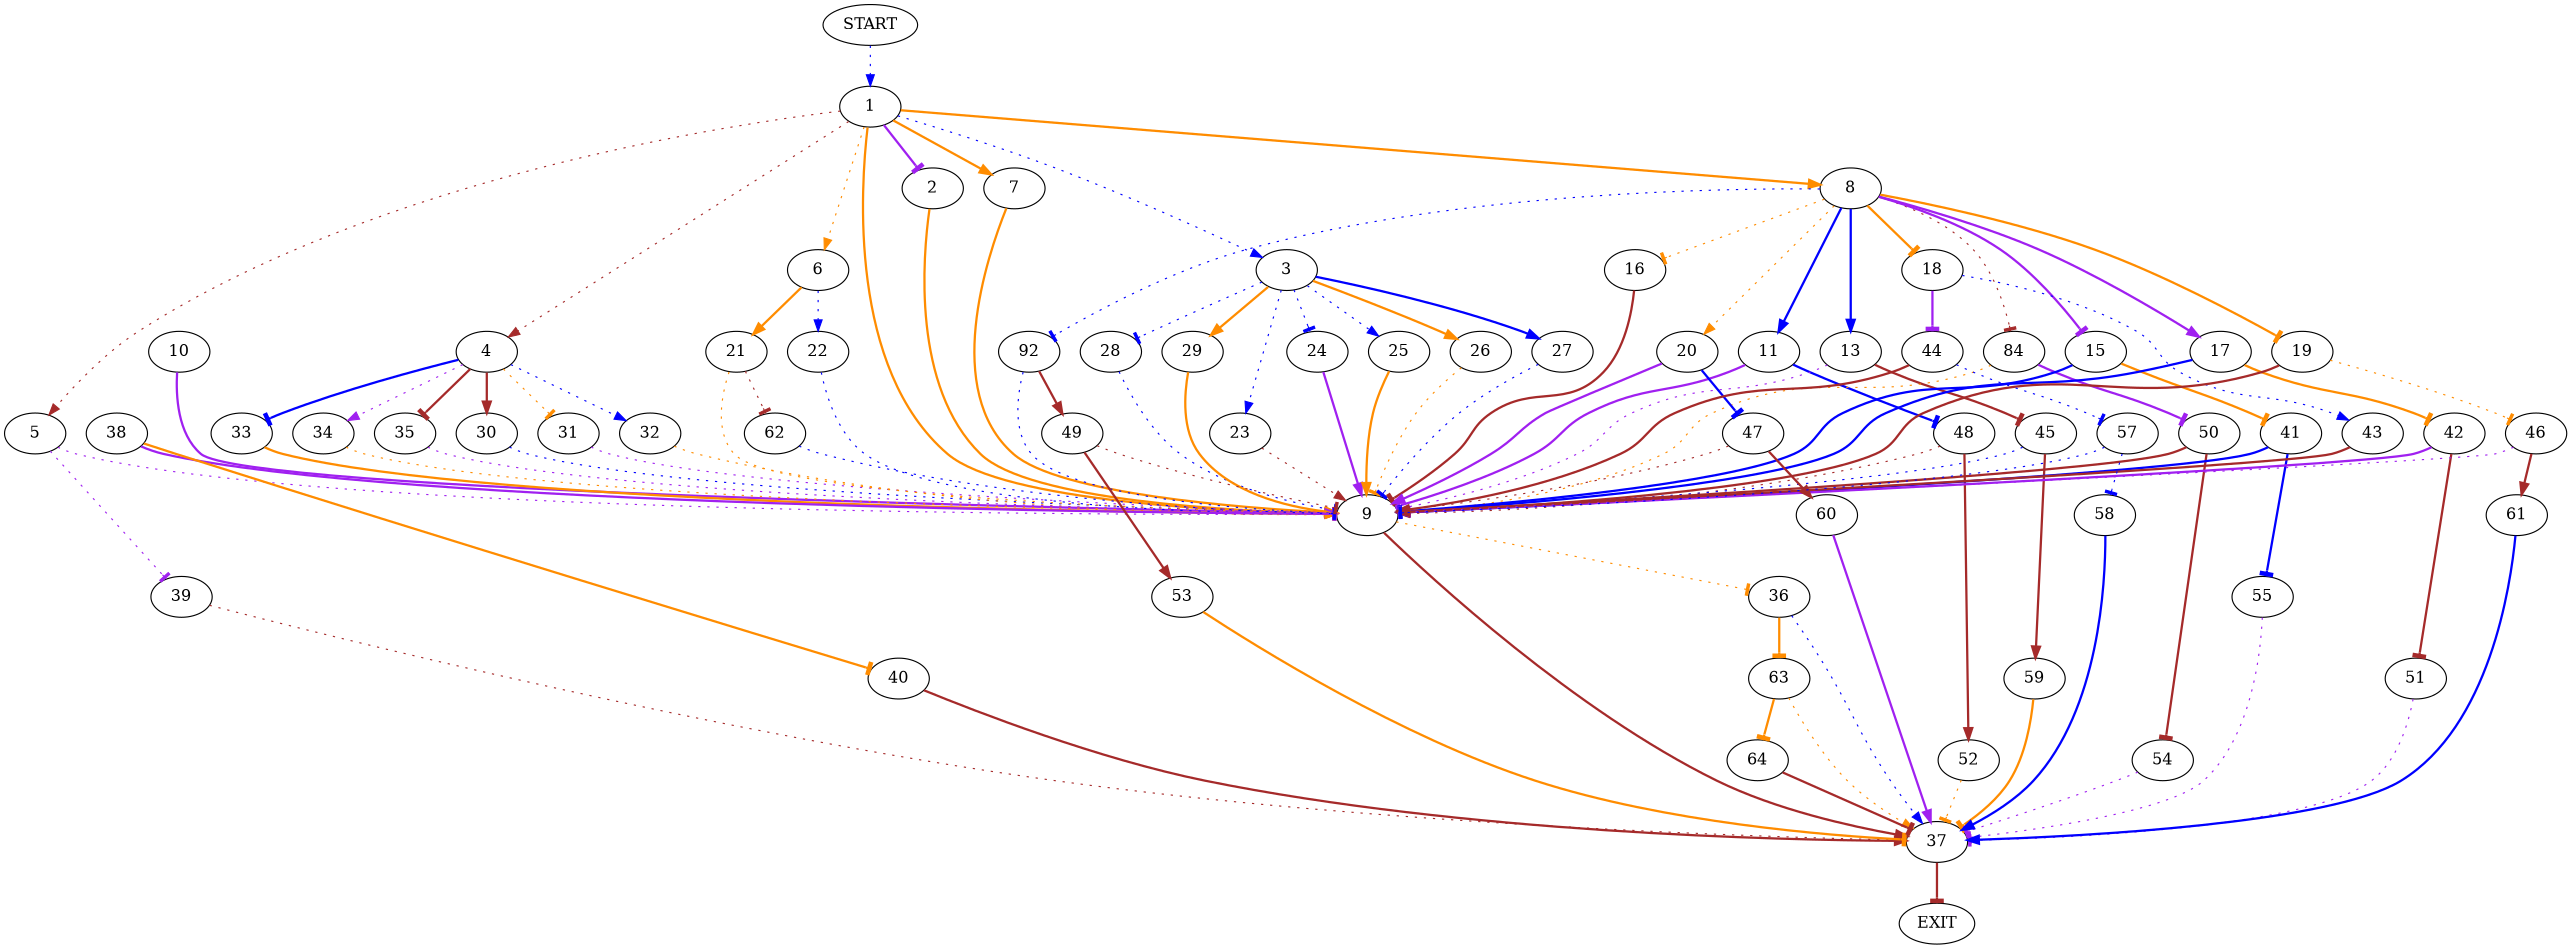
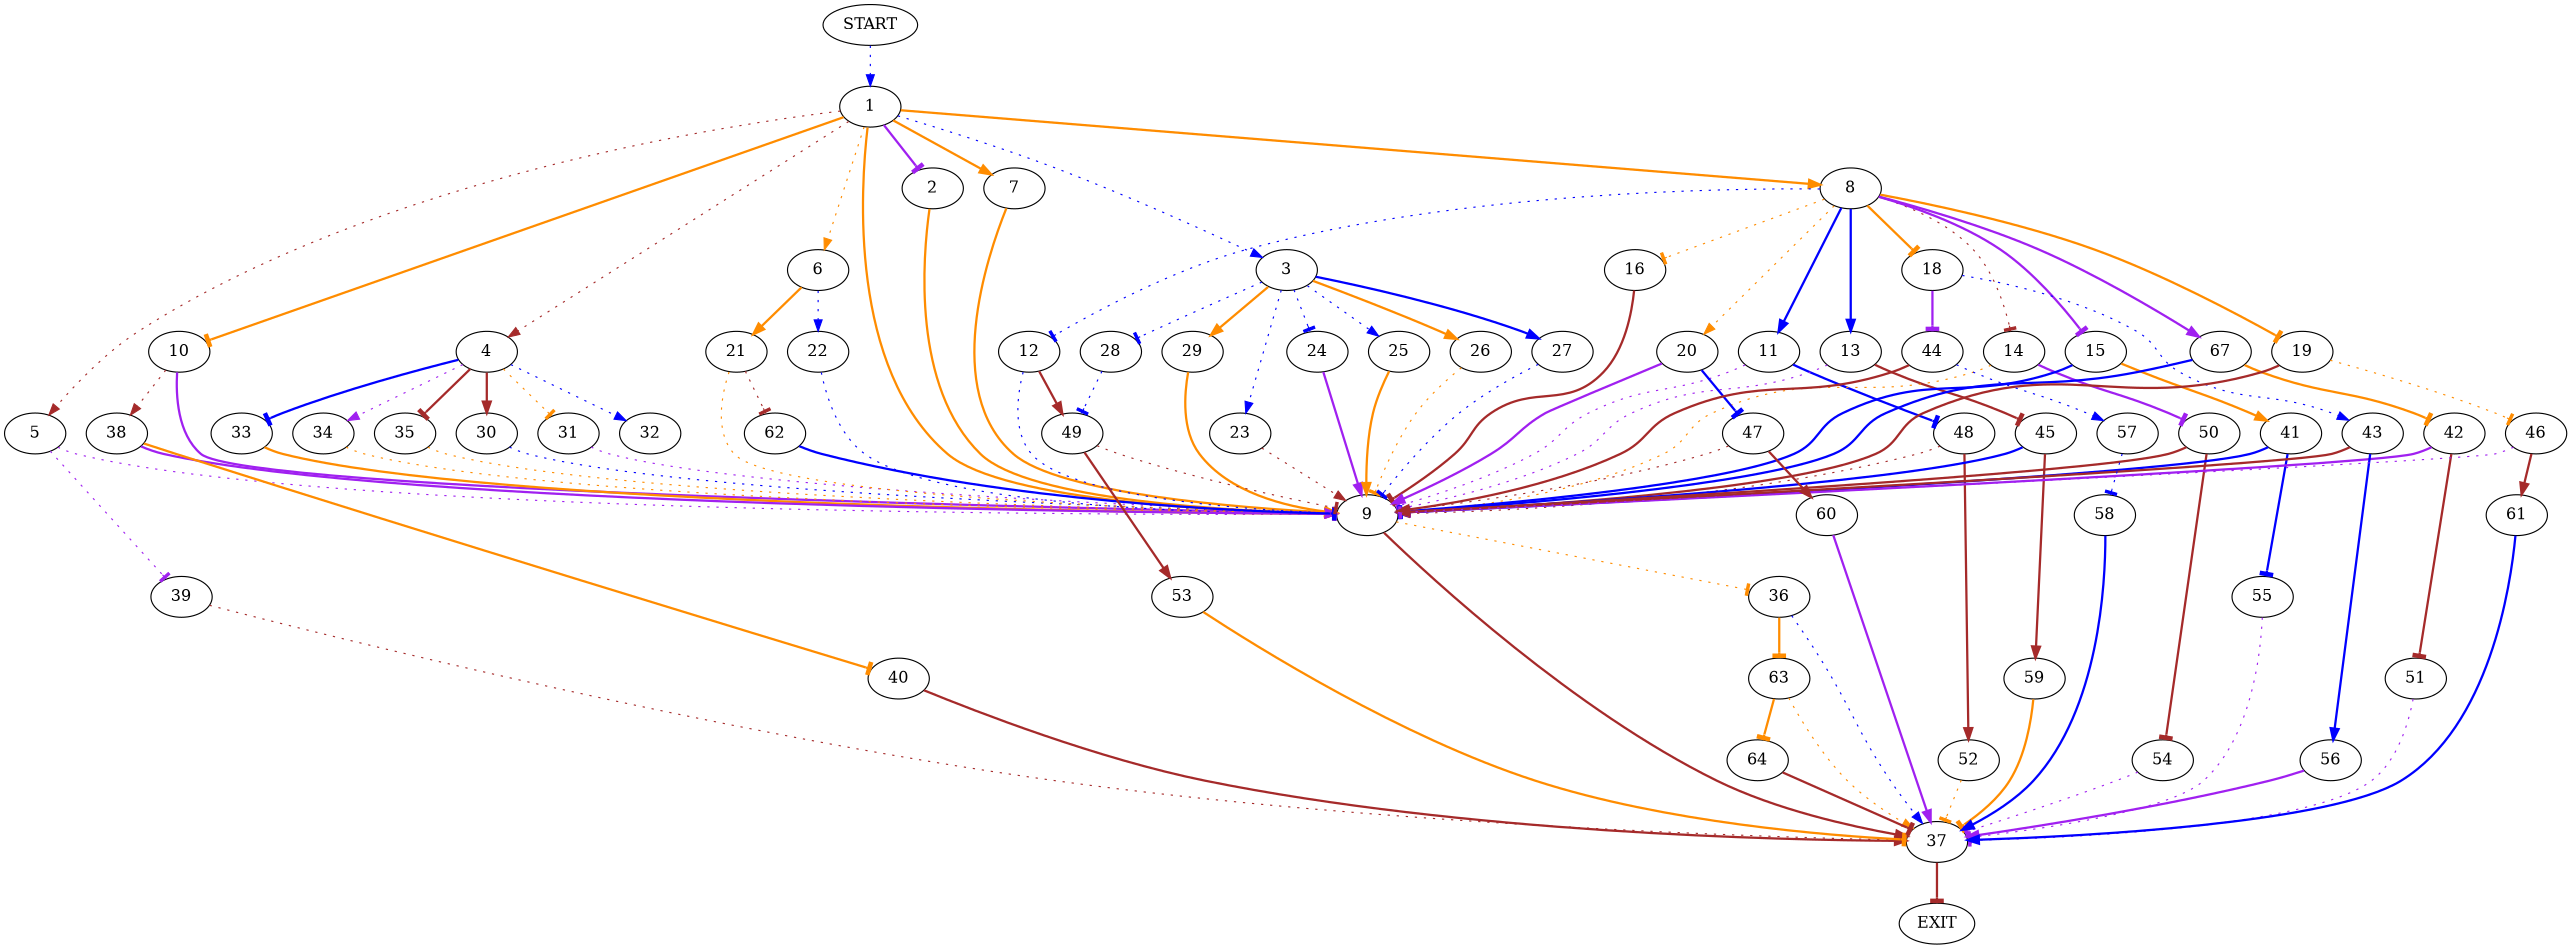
edge "1" -> "10": added
node "92": label "92" -> "12"
node "84": label "84" -> "14"
node "17": label "17" -> "67"
edge "10" -> "38": added
edge "44" -> "57": arrowhead tee -> normal
edge "15" -> "41": arrowhead tee -> normal
edge "11" -> "9": style bold -> dotted
edge "28" -> "9": now "28" -> "49"
edge "45" -> "9": style dotted -> bold
edge "57" -> "9": removed
edge "62" -> "9": style dotted -> bold
edge "35" -> "9": color purple -> darkorange
edge "32" -> "9": removed
node "56": added
